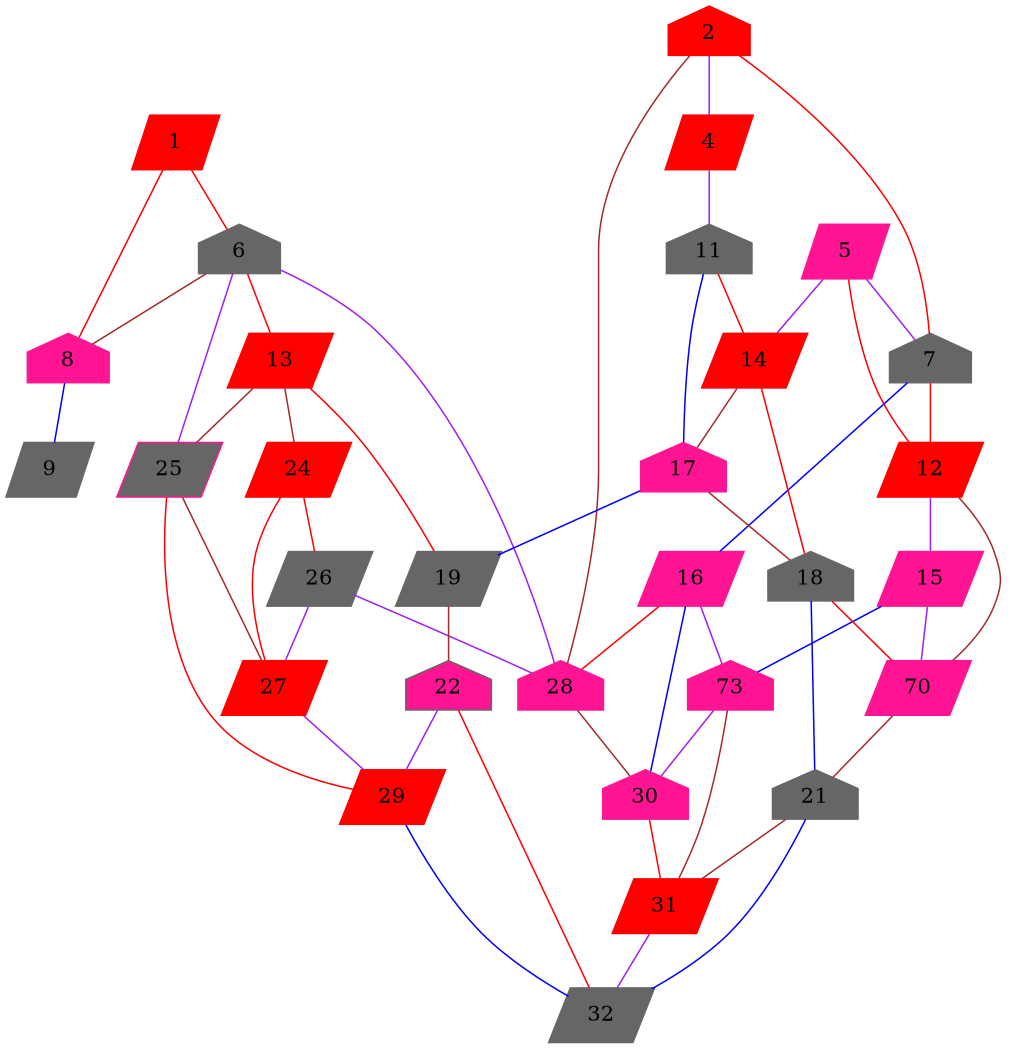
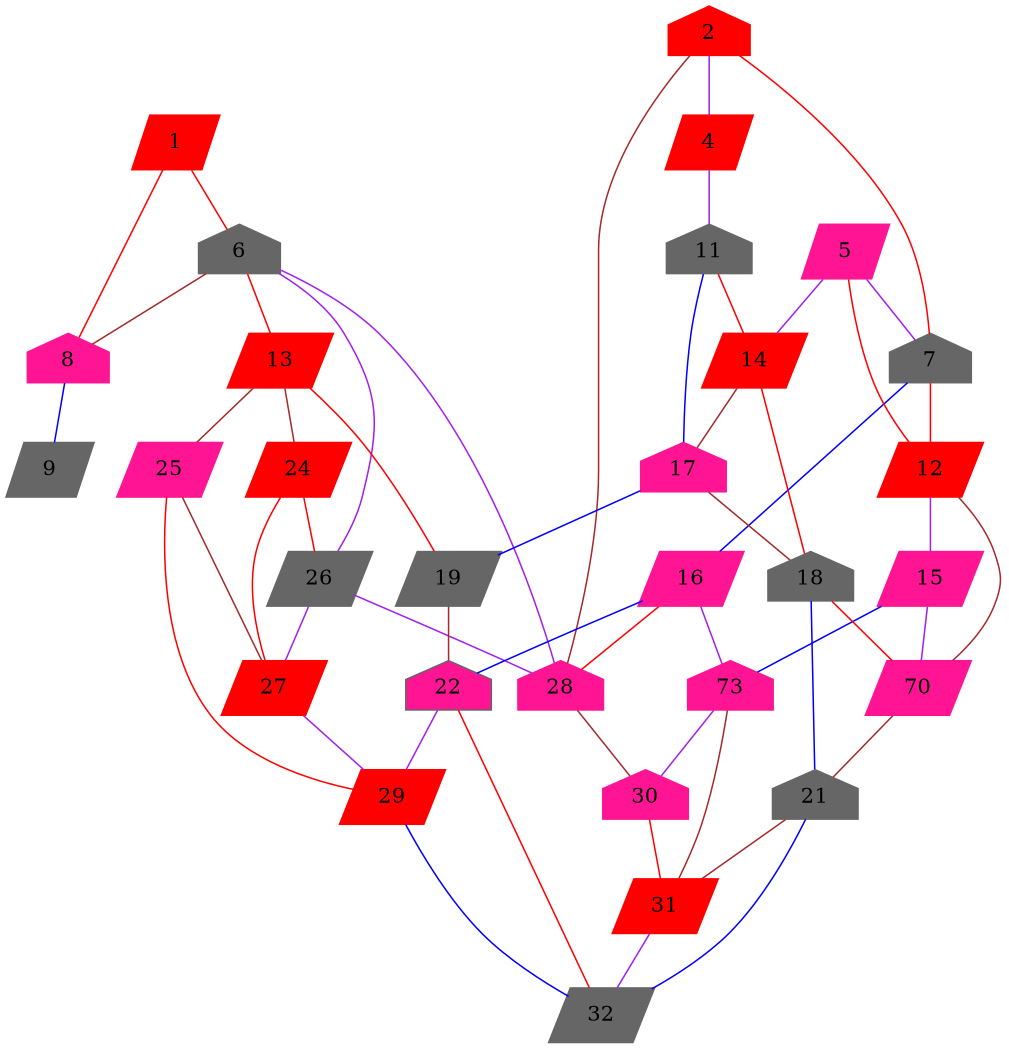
edge "6" -- "25": now "6" -- "26"
node "25": fillcolor gray40 -> deeppink
edge "16" -- "30": now "16" -- "22"
